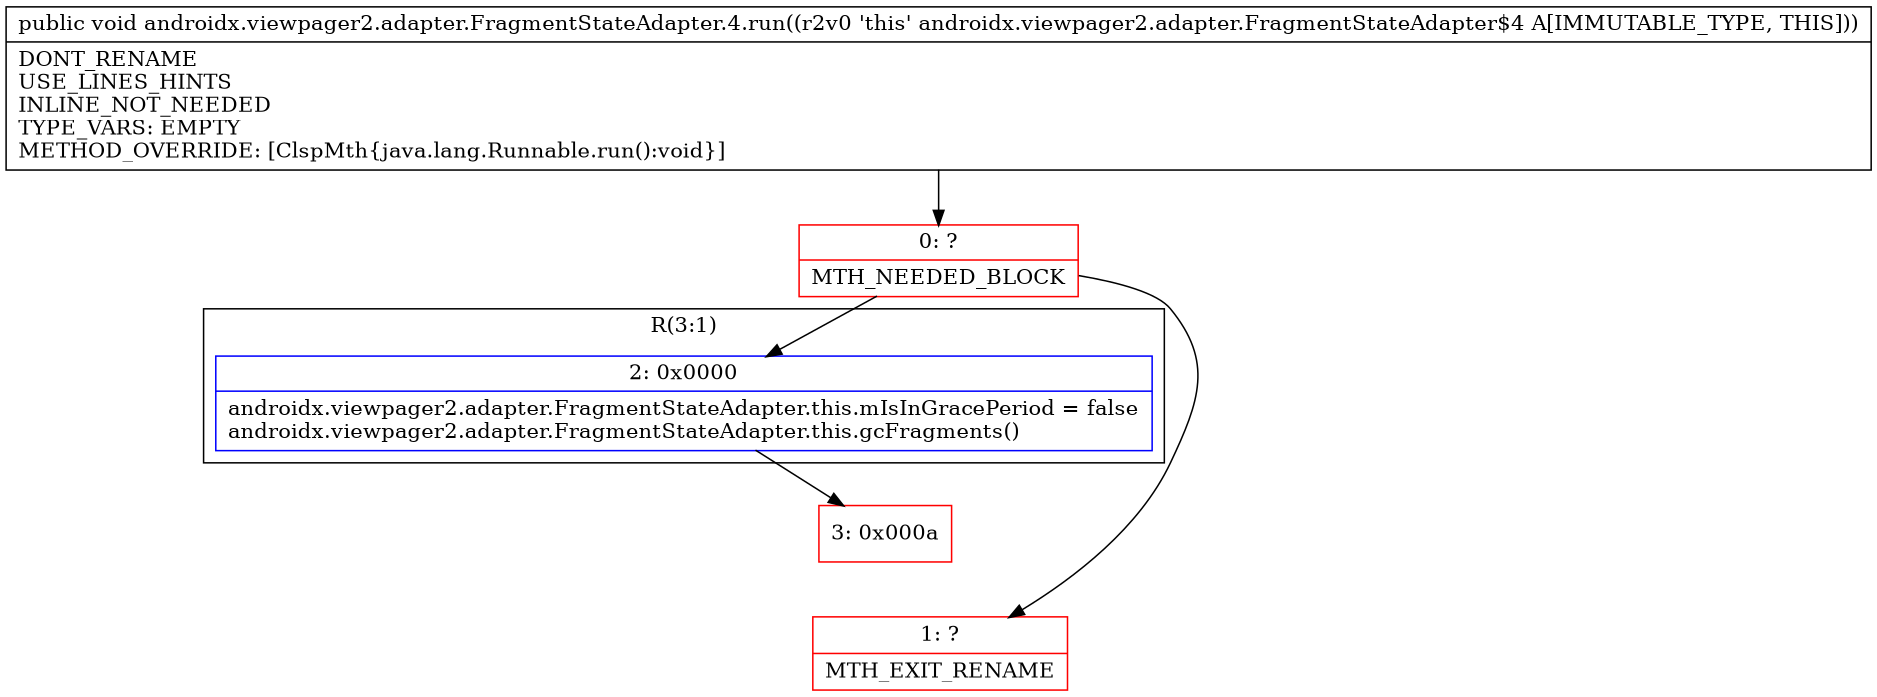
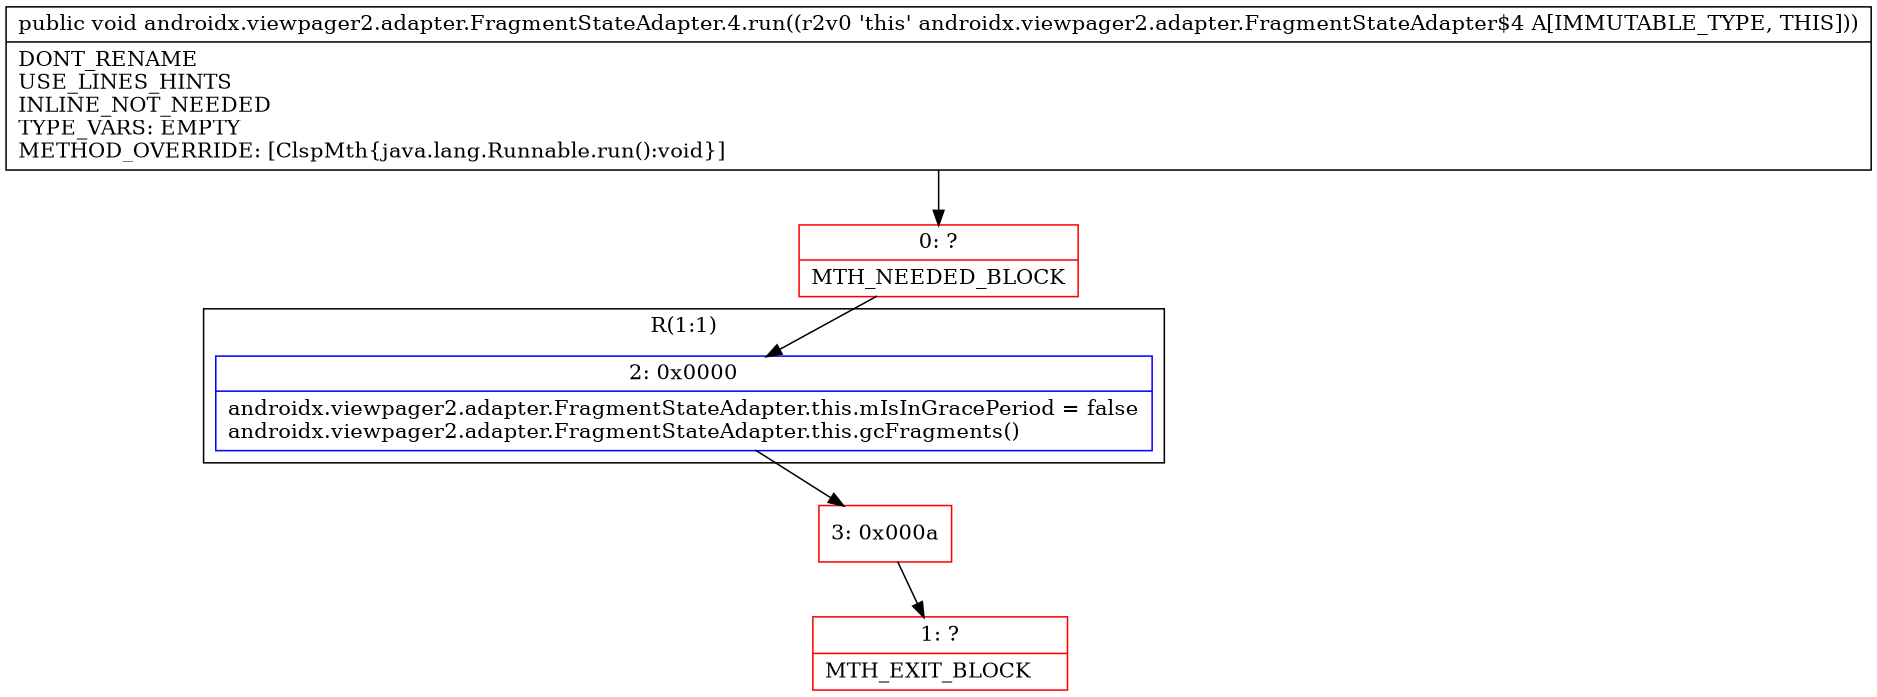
cluster "R(3:1)": label "R(3:1)" -> "R(1:1)"
edge "0: ?" -> "1: ?": now "3: 0x000a" -> "1: ?"
node "1: ?": text "MTH_EXIT_RENAME" -> "MTH_EXIT_BLOCK"
